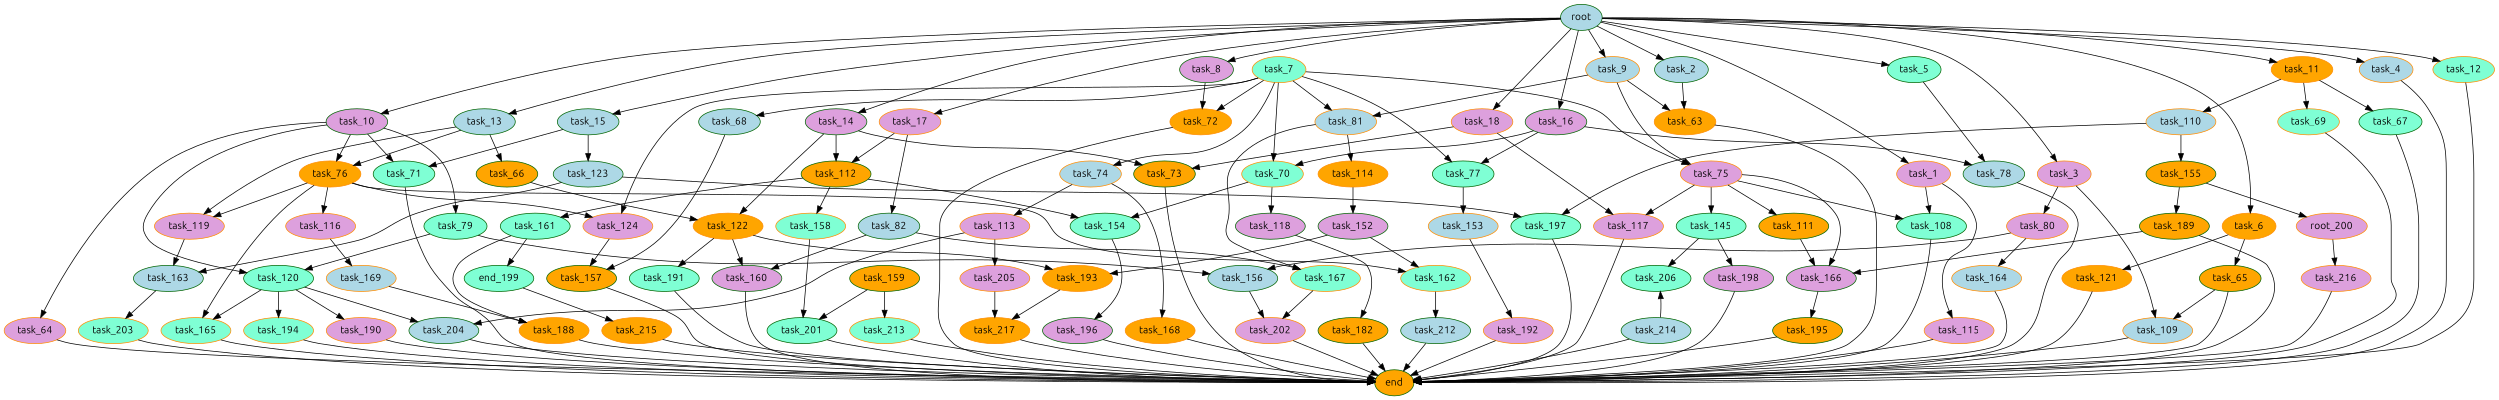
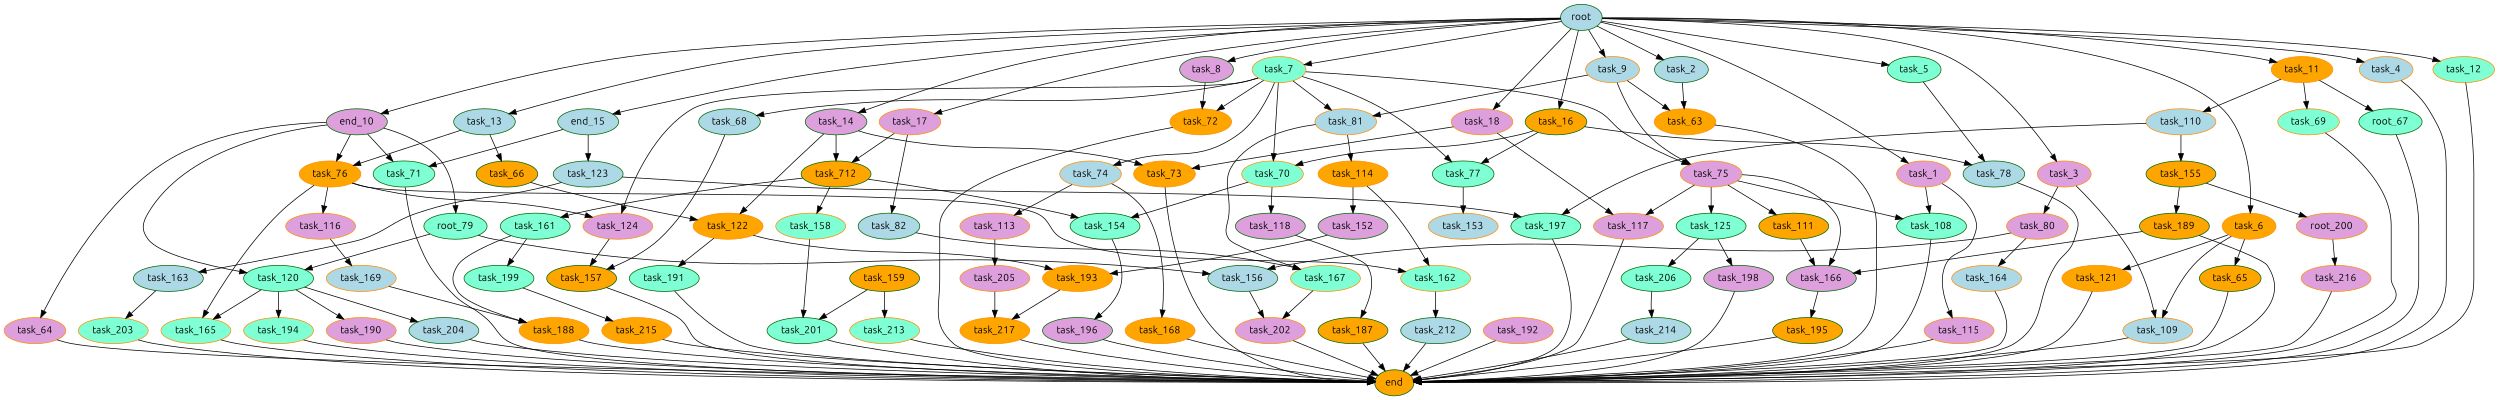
edge "root" -> "task_7": added
node "task_10": label "task_10" -> "end_10"
node "task_15": label "task_15" -> "end_15"
node "task_16": fillcolor plum -> orange
node "task_67": label "task_67" -> "root_67"
node "task_112": label "task_112" -> "task_712"
node "task_73": color darkgreen -> darkorange
node "task_119": removed
node "task_79": label "task_79" -> "root_79"
node "task_145": label "task_145" -> "task_125"
edge "task_152" -> "task_162": now "task_114" -> "task_162"
edge "task_153" -> "task_192": removed
node "end_199": label "end_199" -> "task_199"
node "task_160": removed
edge "task_65" -> "task_109": now "task_6" -> "task_109"
edge "task_113" -> "task_204": removed
edge "task_214" -> "task_206": reversed
node "task_182": label "task_182" -> "task_187"
